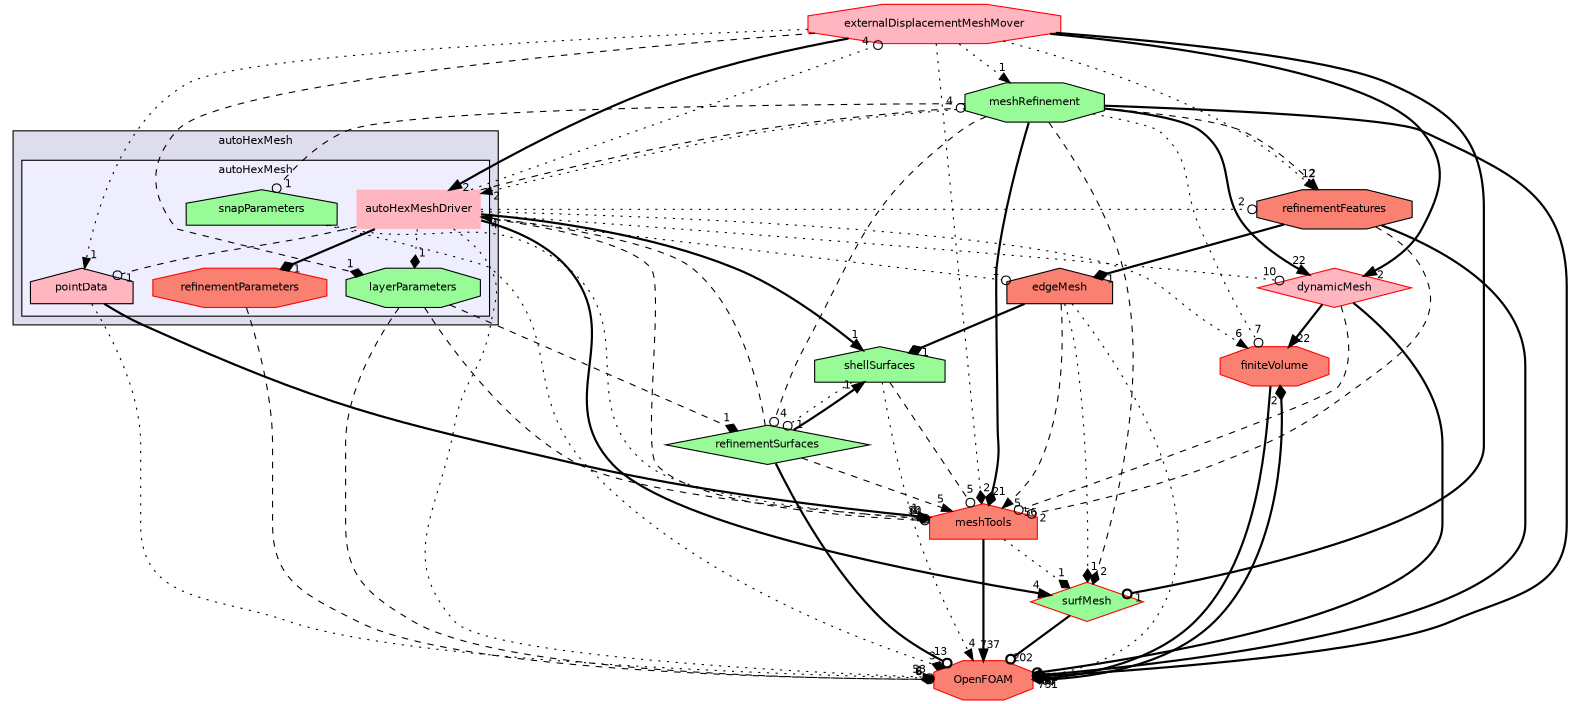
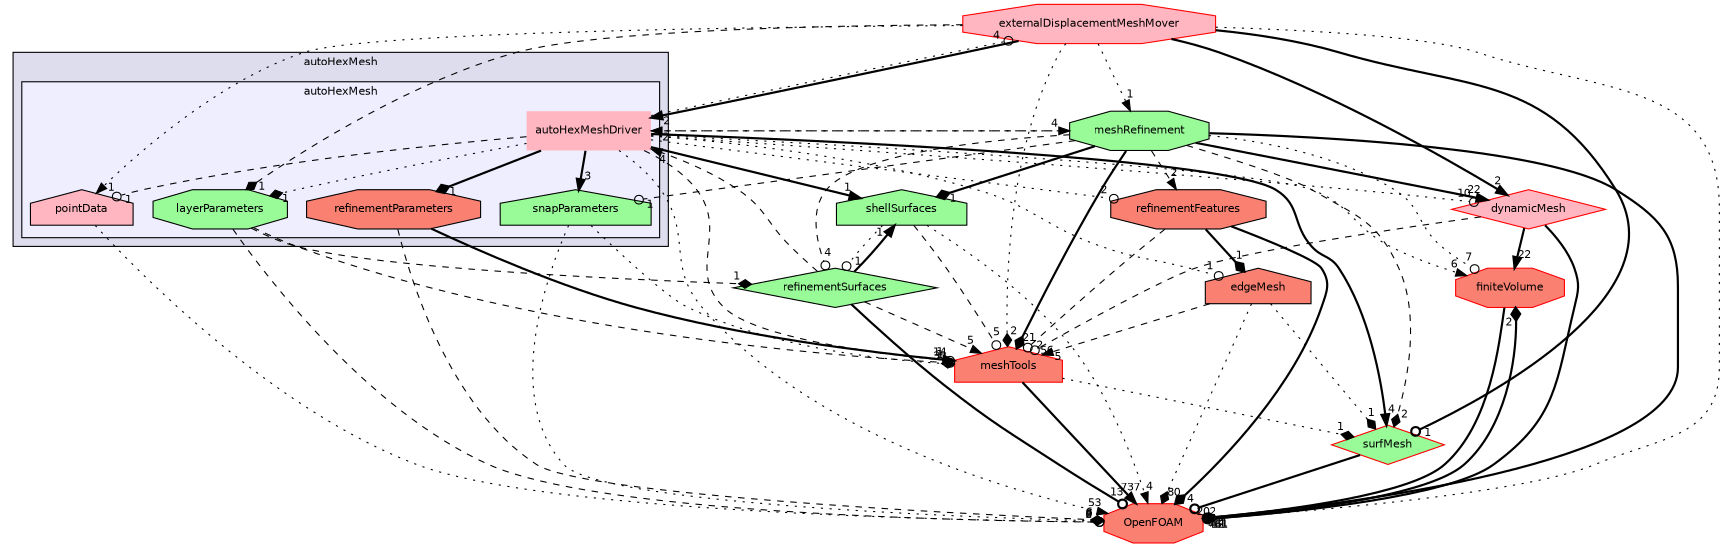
edge "externalDisplacementMeshMover" -> "refinementFeatures": now "externalDisplacementMeshMover" -> "OpenFOAM"
edge "autoHexMeshDriver" -> "meshRefinement": arrowhead odot -> normal
edge "autoHexMeshDriver" -> "snapParameters": added
node "refinementParameters": color red -> black
edge "edgeMesh" -> "shellSurfaces": now "meshRefinement" -> "shellSurfaces"
edge "pointData" -> "meshTools": now "refinementParameters" -> "meshTools"
